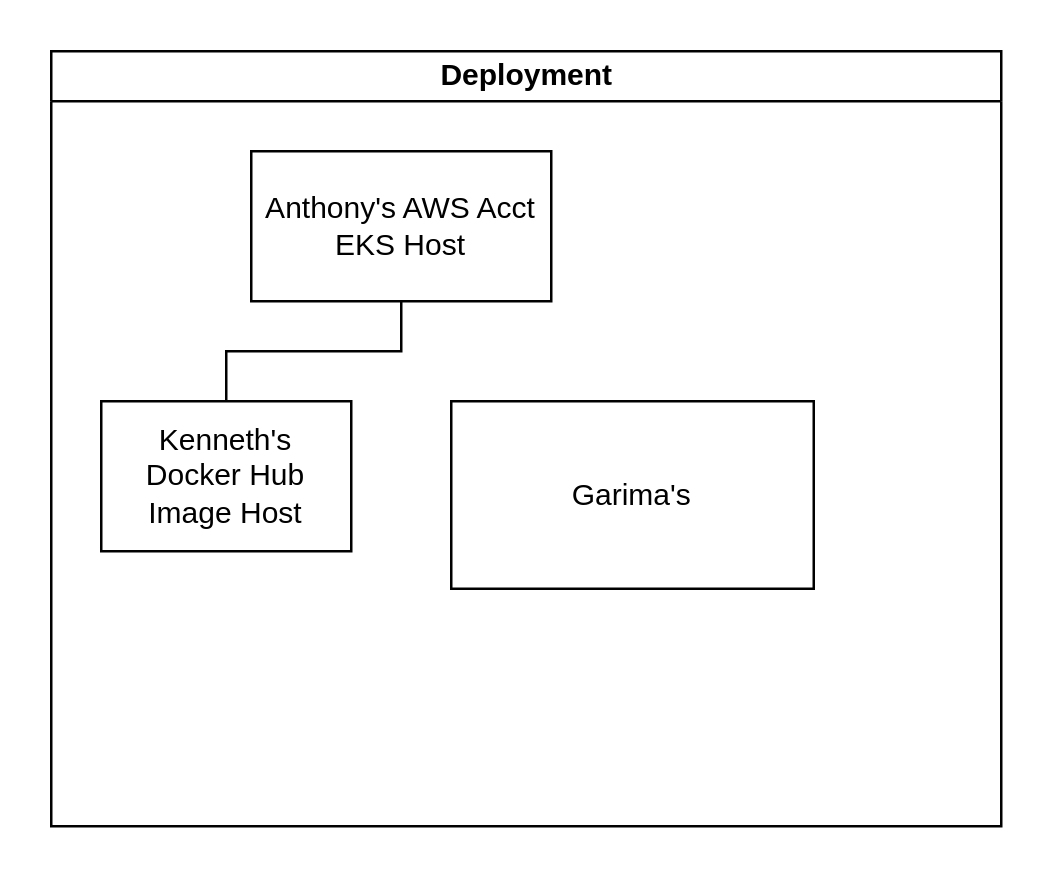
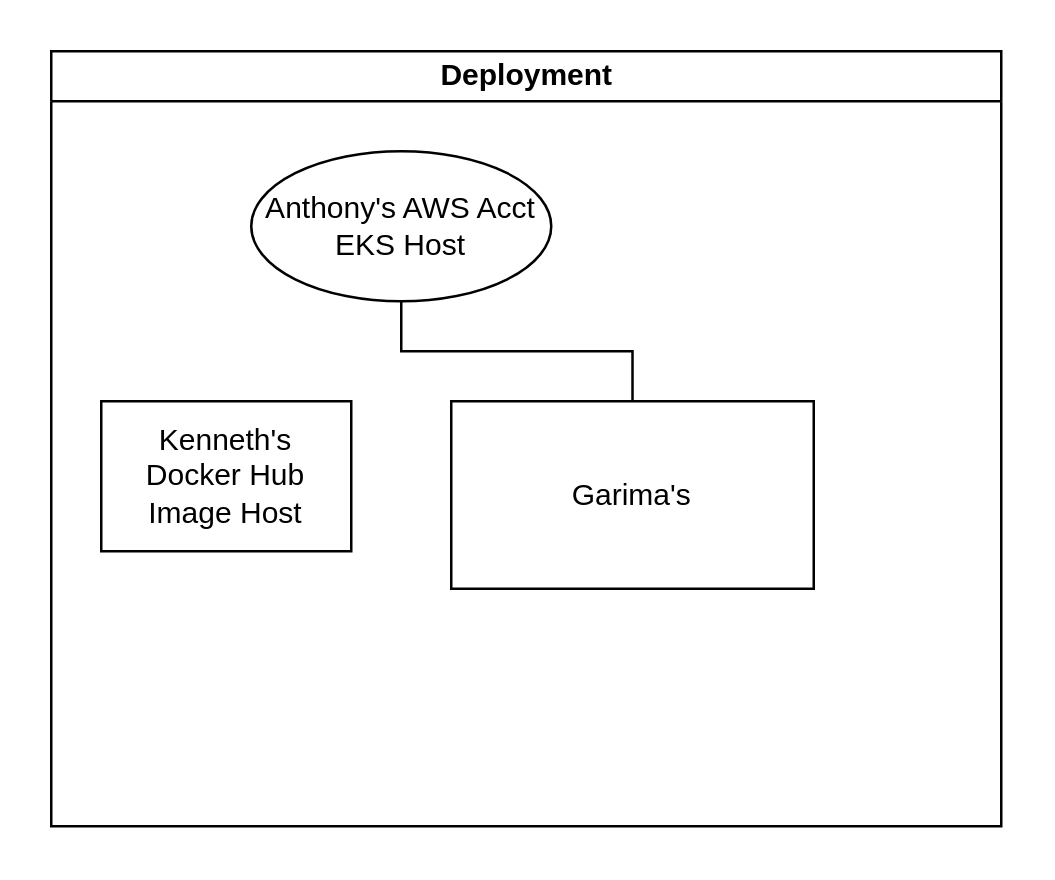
node "Anthony's AWS Acct EKS Host": shape rectangle -> ellipse
edge "Anthony's AWS Acct EKS Host" -- "Kenneth's Docker Hub Image Host": removed
edge "Anthony's AWS Acct EKS Host" -- "Garima's": added
